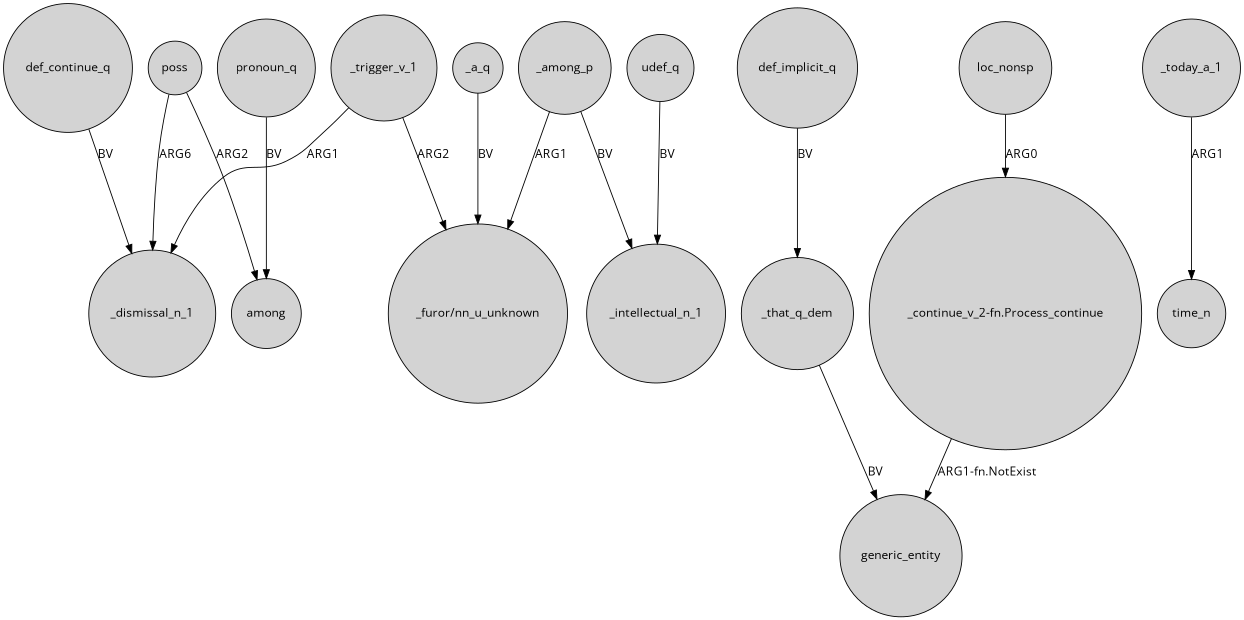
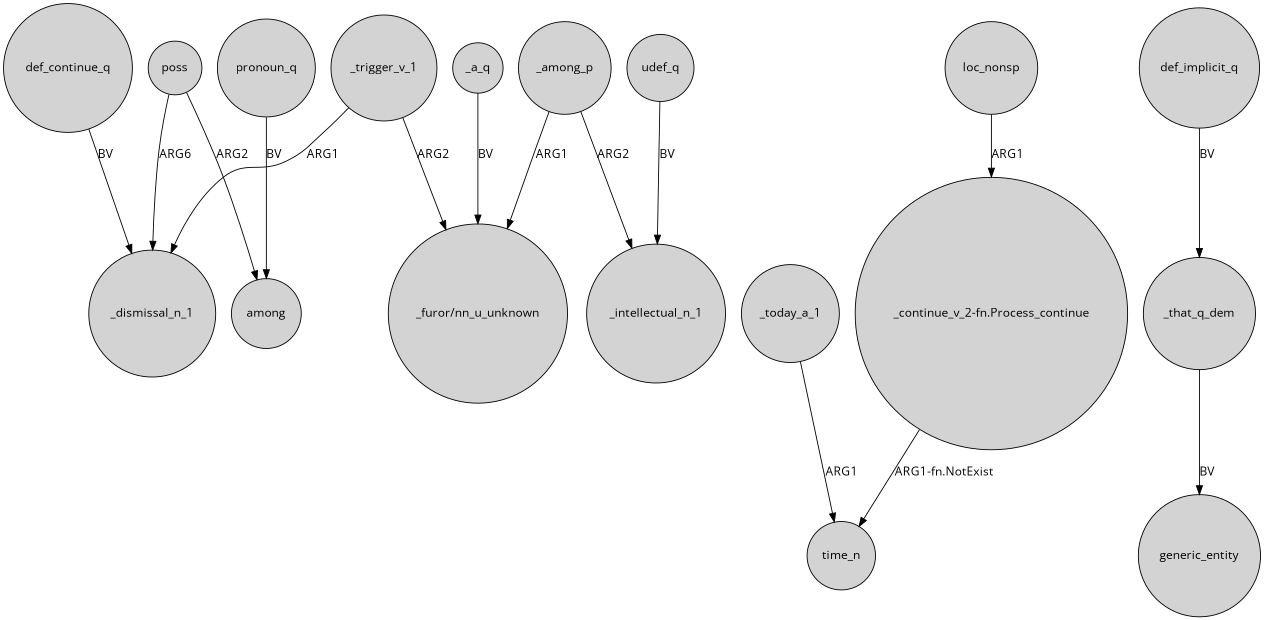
edge "_among_p" -> "_intellectual_n_1": label "BV" -> "ARG2"
edge "loc_nonsp" -> "_continue_v_2-fn.Process_continue": label "ARG0" -> "ARG1"
edge "_continue_v_2-fn.Process_continue" -> "generic_entity": now "_continue_v_2-fn.Process_continue" -> "time_n"
